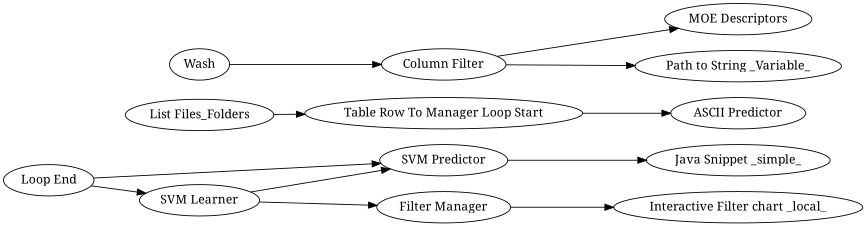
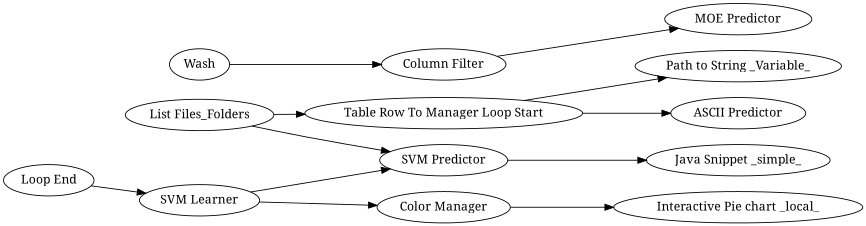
node "MOE Descriptors": label "MOE Descriptors" -> "MOE Predictor"
edge "Column Filter" -> "Path to String _Variable_": now "Table Row To Manager Loop Start" -> "Path to String _Variable_"
edge "Loop End" -> "SVM Predictor": now "List Files_Folders" -> "SVM Predictor"
node "Filter Manager": label "Filter Manager" -> "Color Manager"
node "Interactive Filter chart _local_": label "Interactive Filter chart _local_" -> "Interactive Pie chart _local_"
